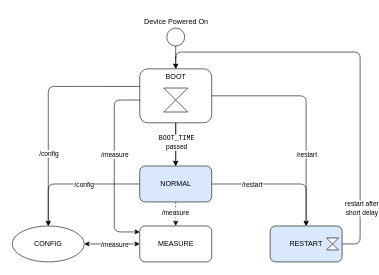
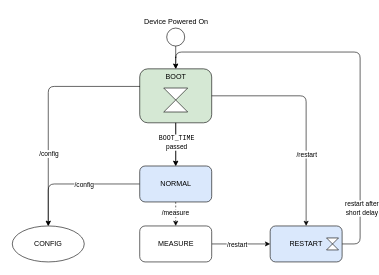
node "BOOT": fillcolor #ffffff -> #d5e8d4
edge "NORMAL" -> "RESTART": removed, label "/restart"
edge "BOOT" -> "MEASURE": removed, label "/measure"
edge "CONFIG" -- "MEASURE": removed, label "/measure"
edge "MEASURE" -> "RESTART": added, label "/restart"
